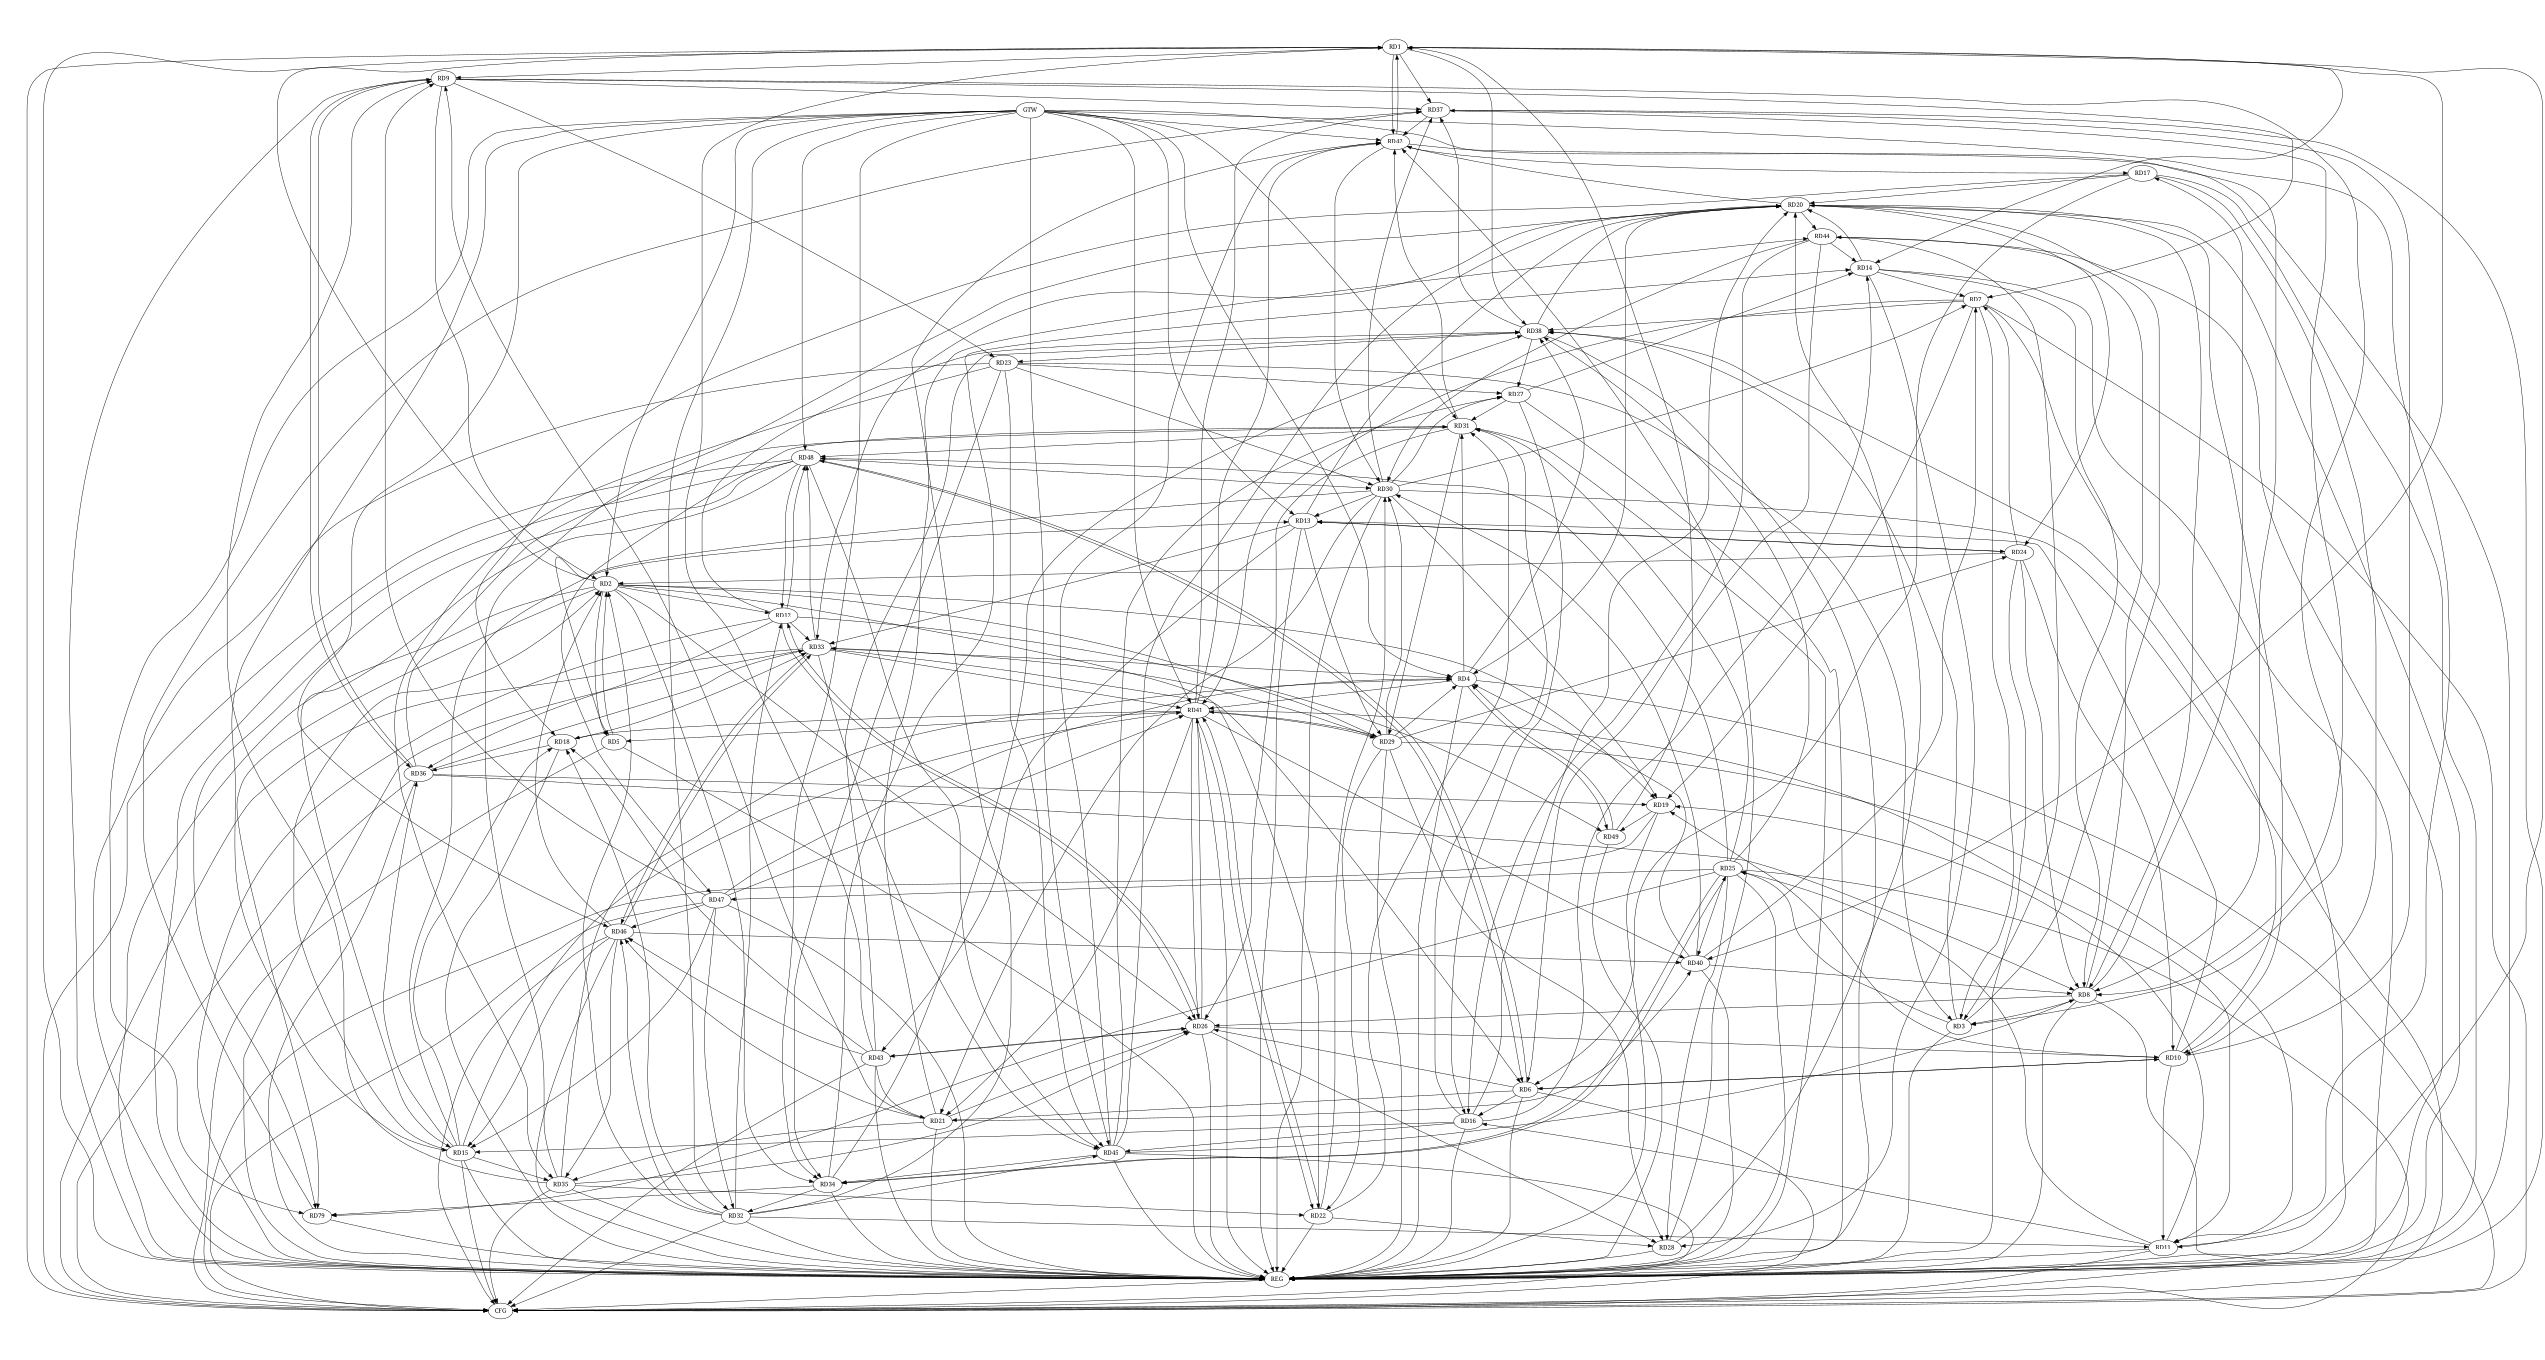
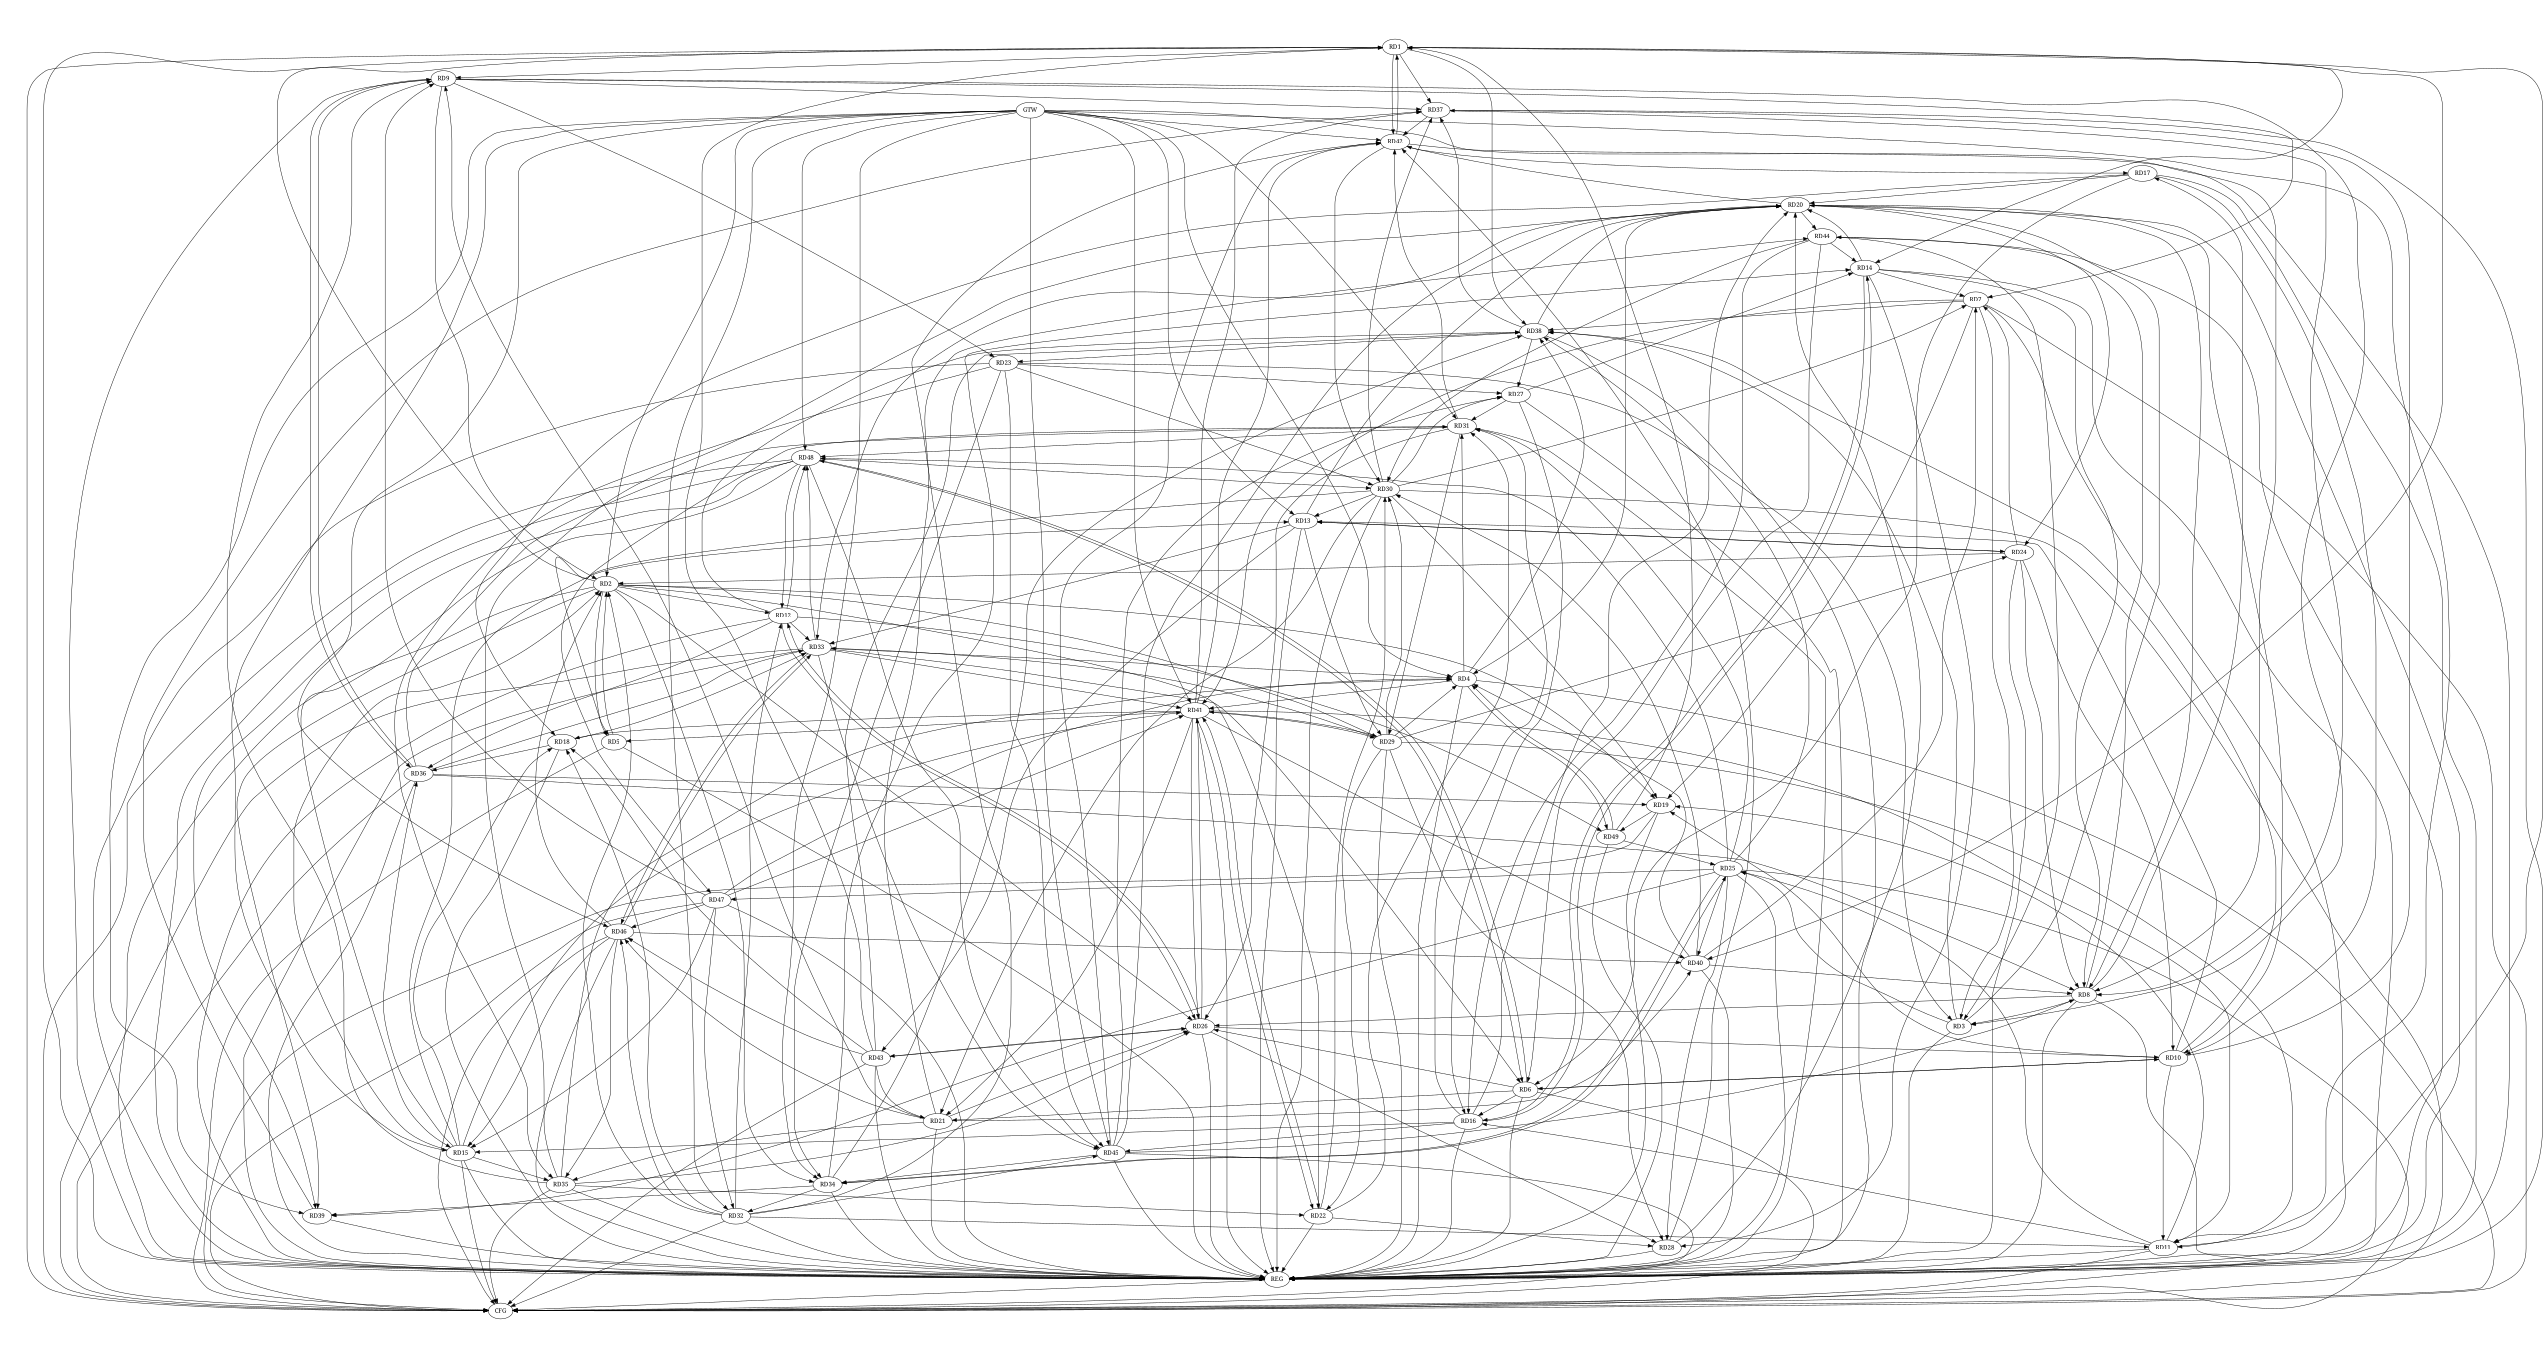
edge "RD14" -> "RD16": added
edge "RD49" -> "RD25": added
node "RD79": label "RD79" -> "RD39"
